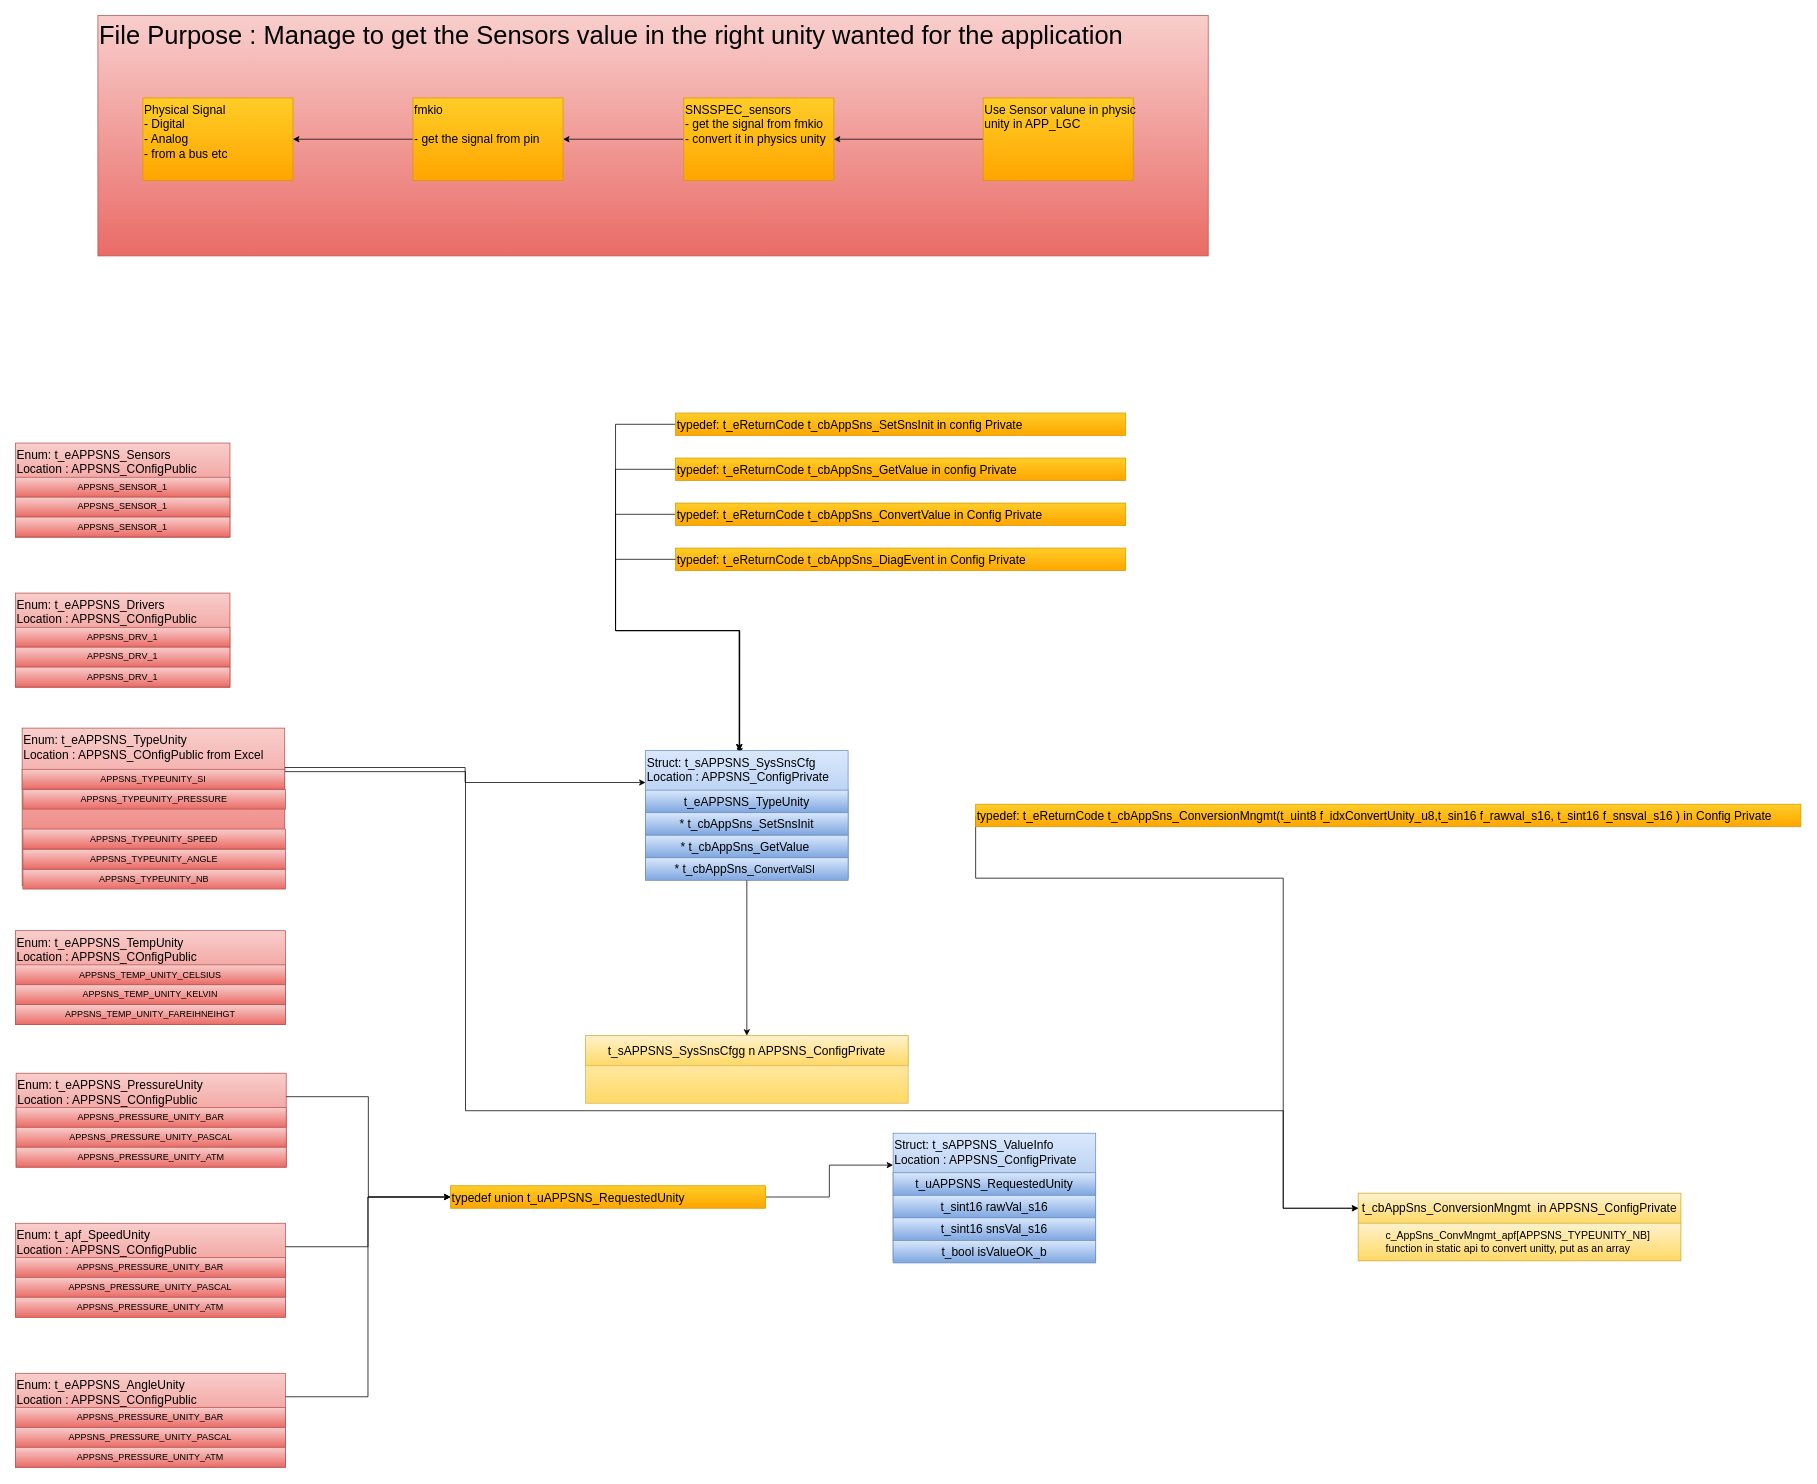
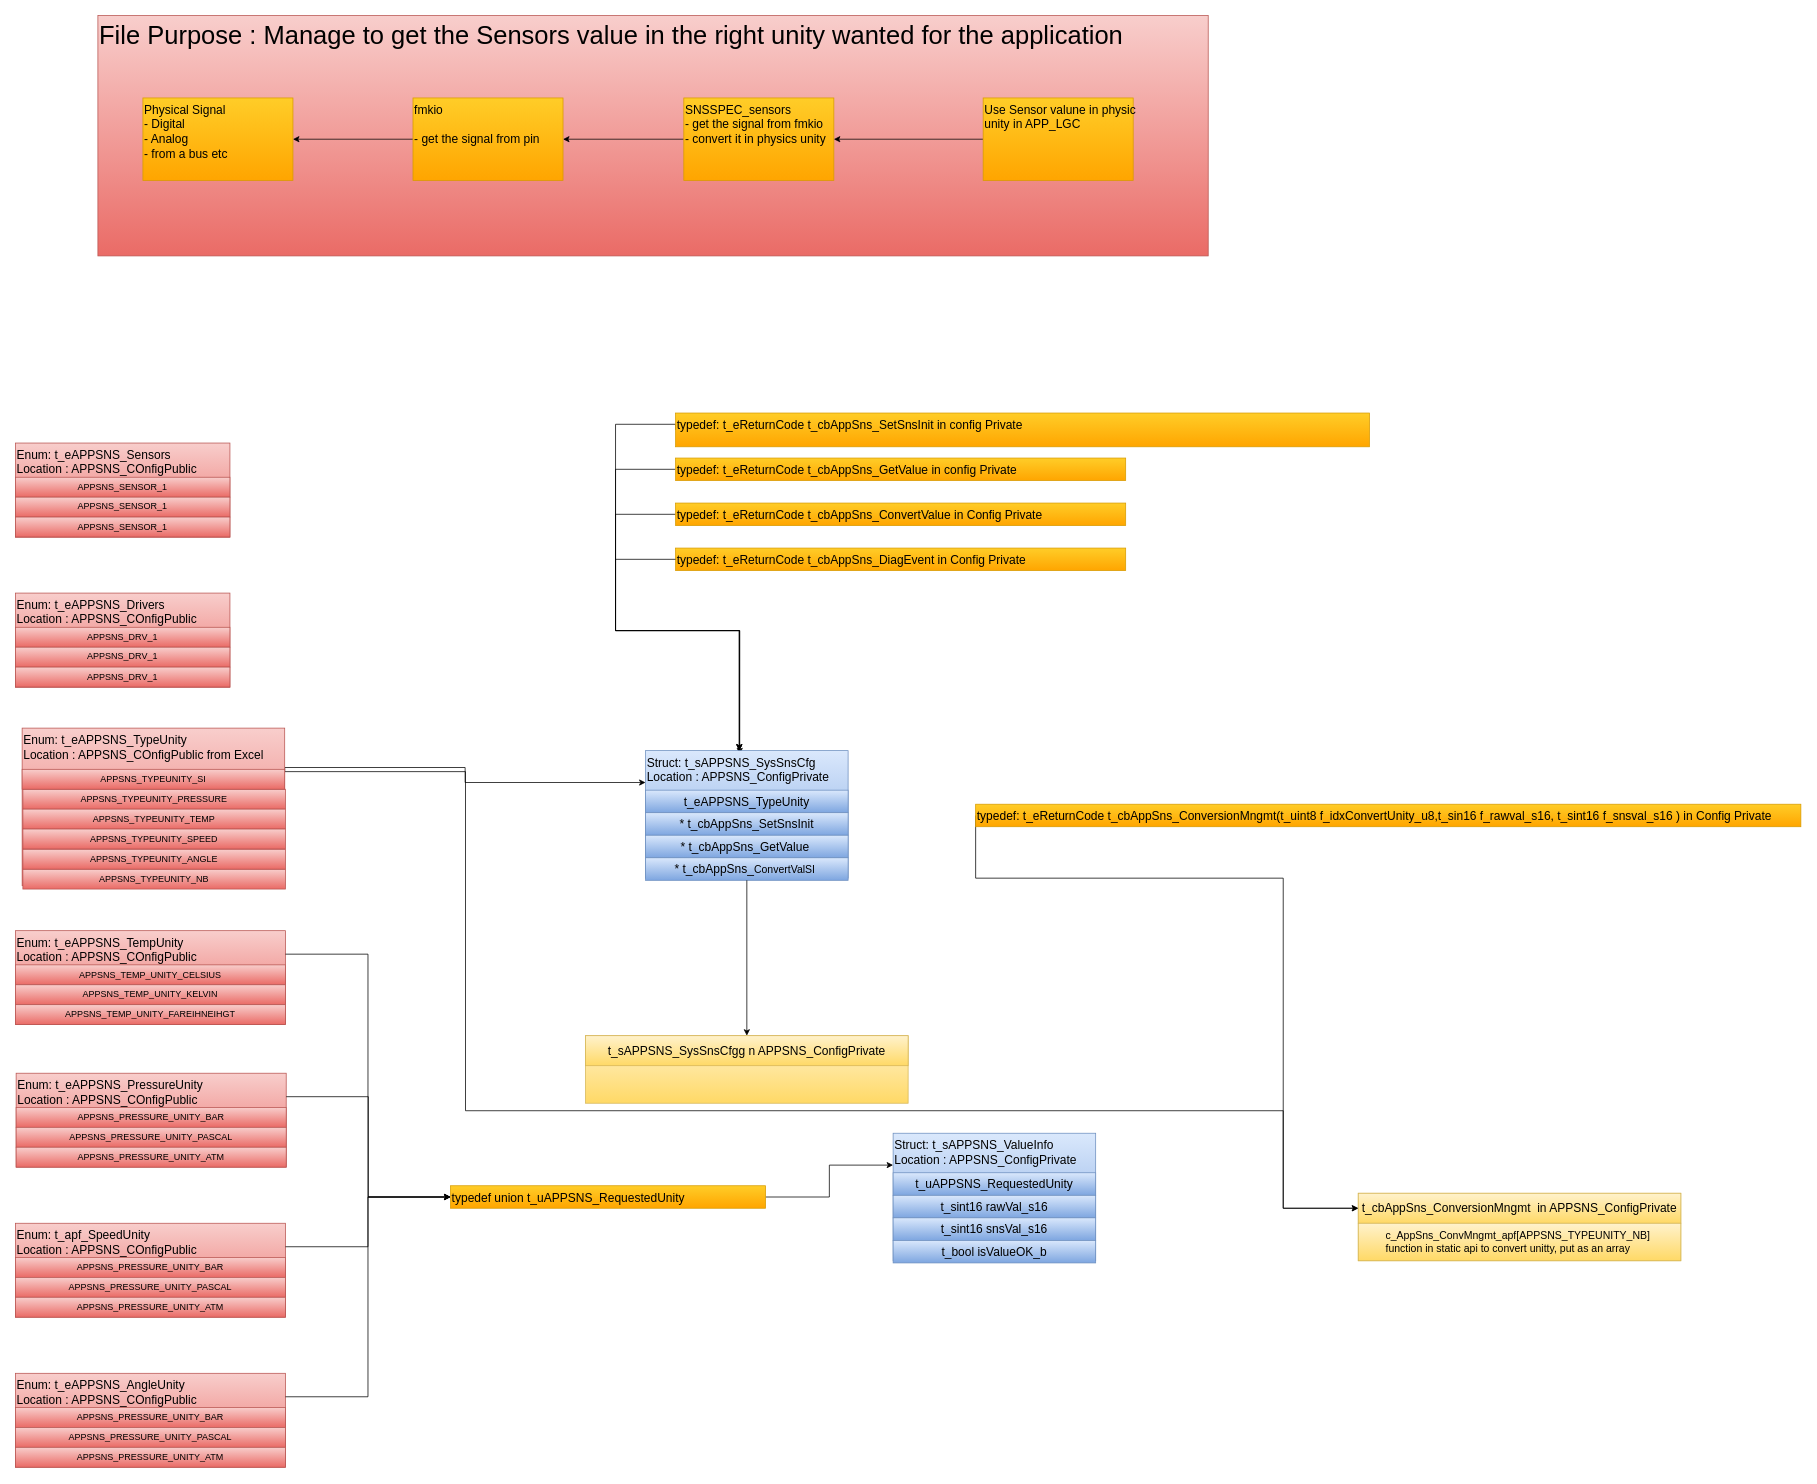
node "typedef: t_eReturnCode t_cbAppSns_SetSnsInit in config Private": size 450x23 -> 694x34
node "APPSNS_TYPEUNITY_TEMP": added
edge "Enum: t_eAPPSNS_TempUnity Location : APPSNS_COnfigPublic" -> "typedef union t_uAPPSNS_RequestedUnity": added
